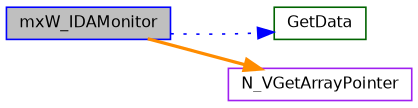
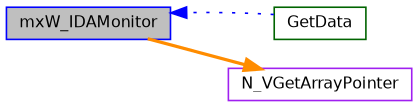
edge "mxW_IDAMonitor" -> "GetData": reversed
